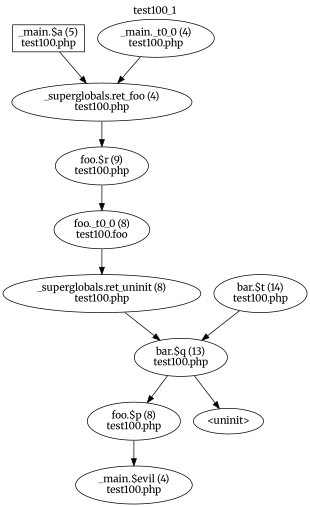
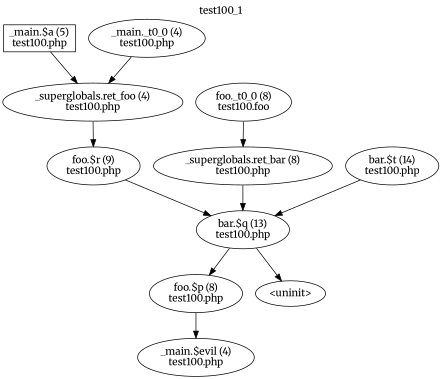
edge "foo.$r (9) test100.php" -> "foo._t0_0 (8) test100.foo": now "foo.$r (9) test100.php" -> "bar.$q (13) test100.php"
node "_superglobals.ret_uninit (8) test100.php": label "_superglobals.ret_uninit (8) test100.php" -> "_superglobals.ret_bar (8) test100.php"
